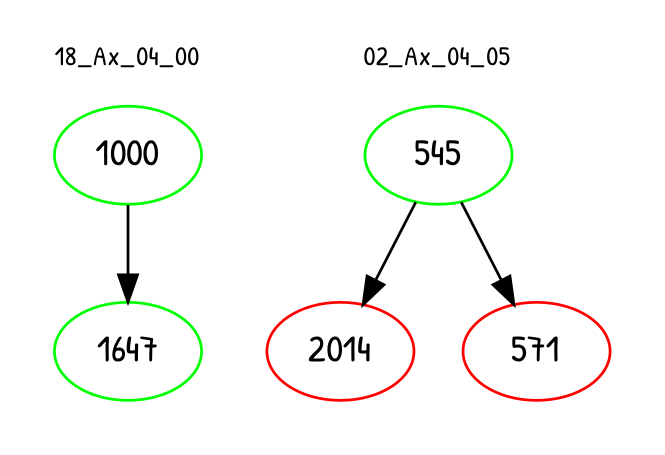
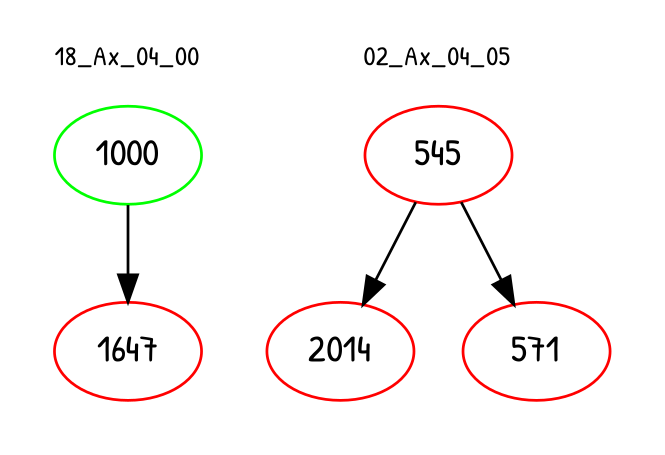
node "545": color green -> red
node "1647": color green -> red
